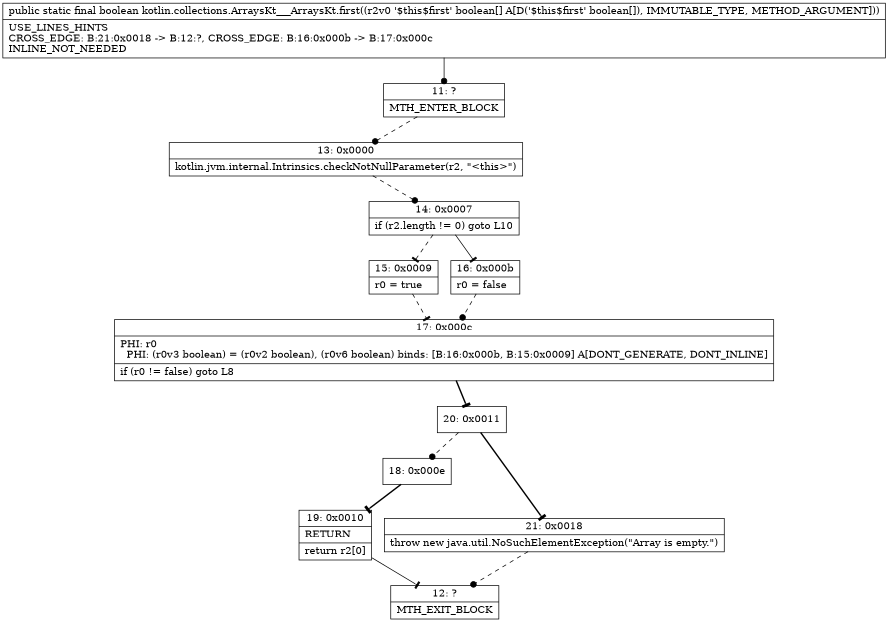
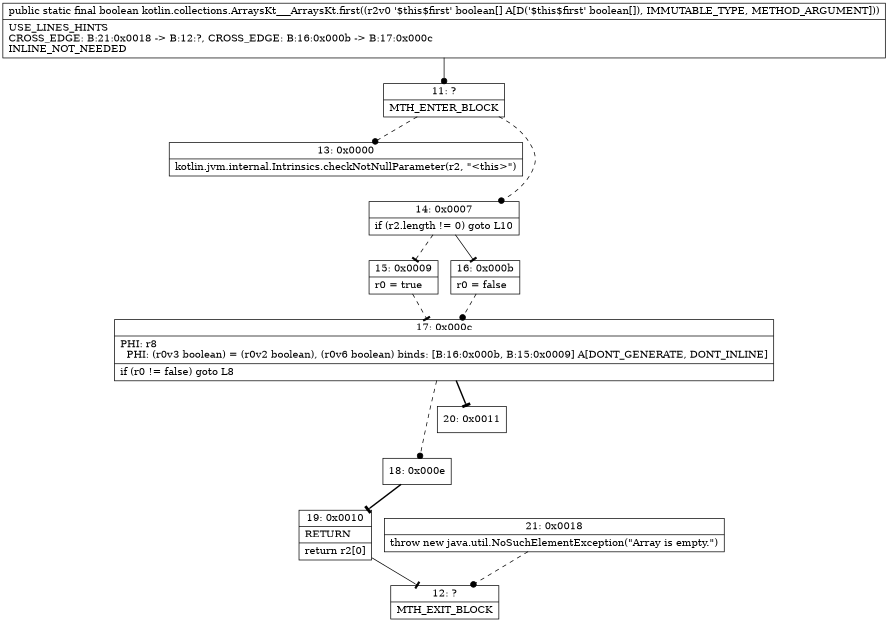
edge "13: 0x0000" -> "14: 0x0007": now "11: ?" -> "14: 0x0007"
node "17: 0x000c": text "PHI: r0" -> "PHI: r8"
edge "20: 0x0011" -> "18: 0x000e": now "17: 0x000c" -> "18: 0x000e"
edge "20: 0x0011" -> "21: 0x0018": removed
